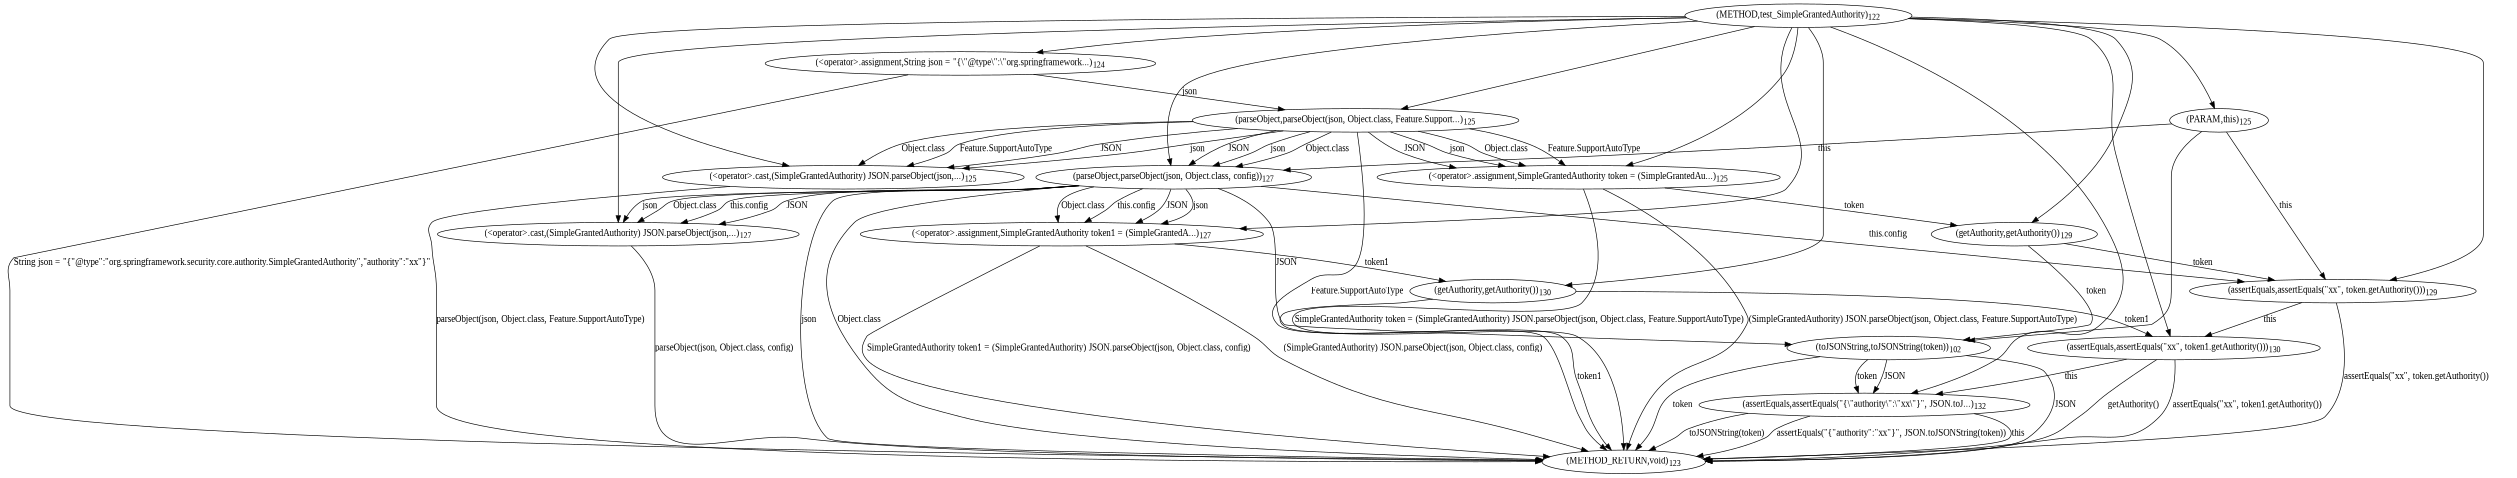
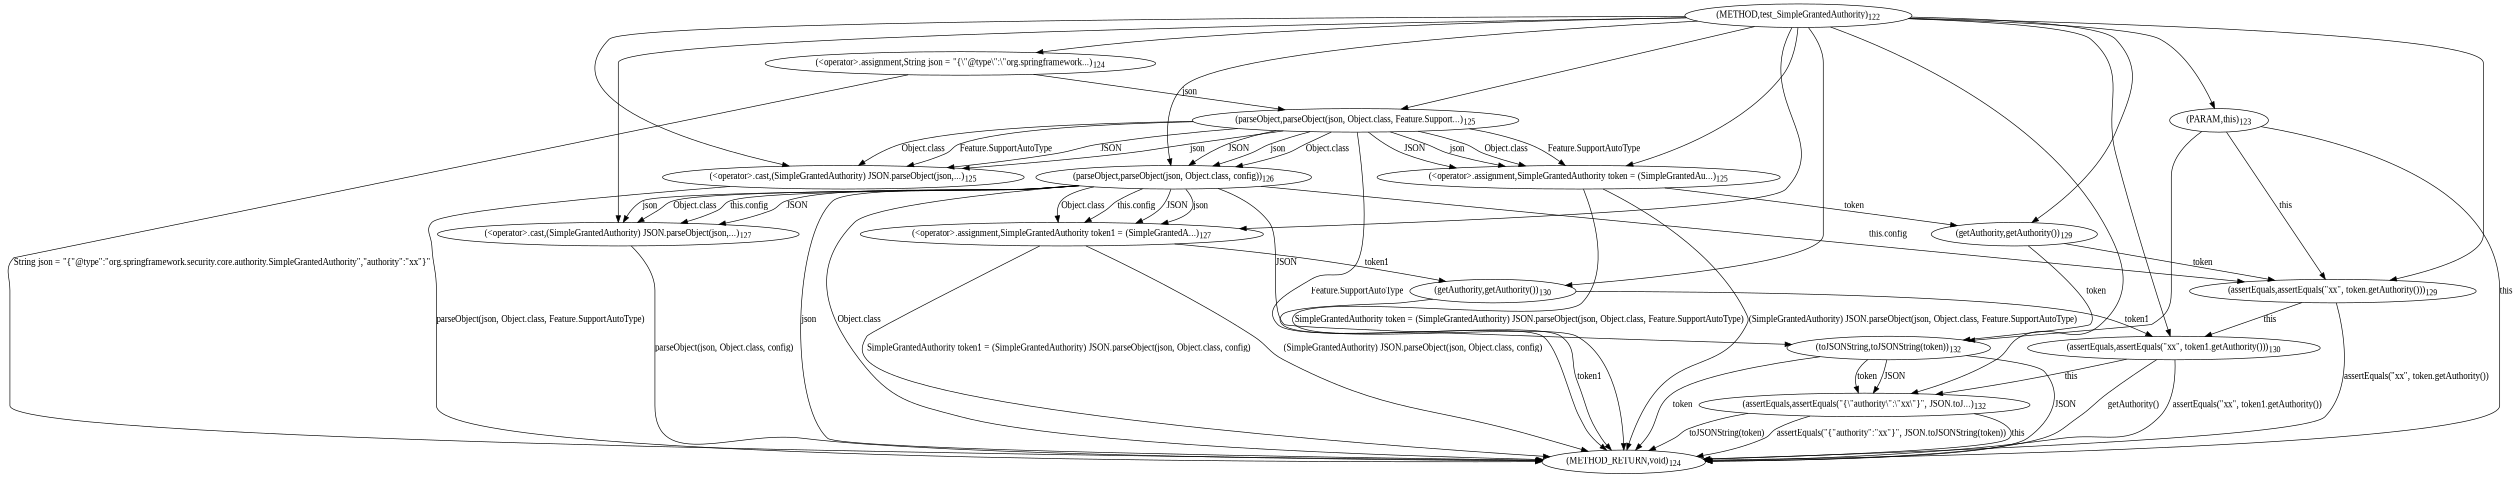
node "(PARAM,this)": text "125" -> "123"
edge "(PARAM,this)" -> "(parseObject,parseObject(json, Object.class, config))": now "(PARAM,this)" -> "(METHOD_RETURN,void)"
node "(parseObject,parseObject(json, Object.class, config))": text "127" -> "126"
node "(toJSONString,toJSONString(token))": text "102" -> "132"
node "(METHOD_RETURN,void)": text "123" -> "124"
